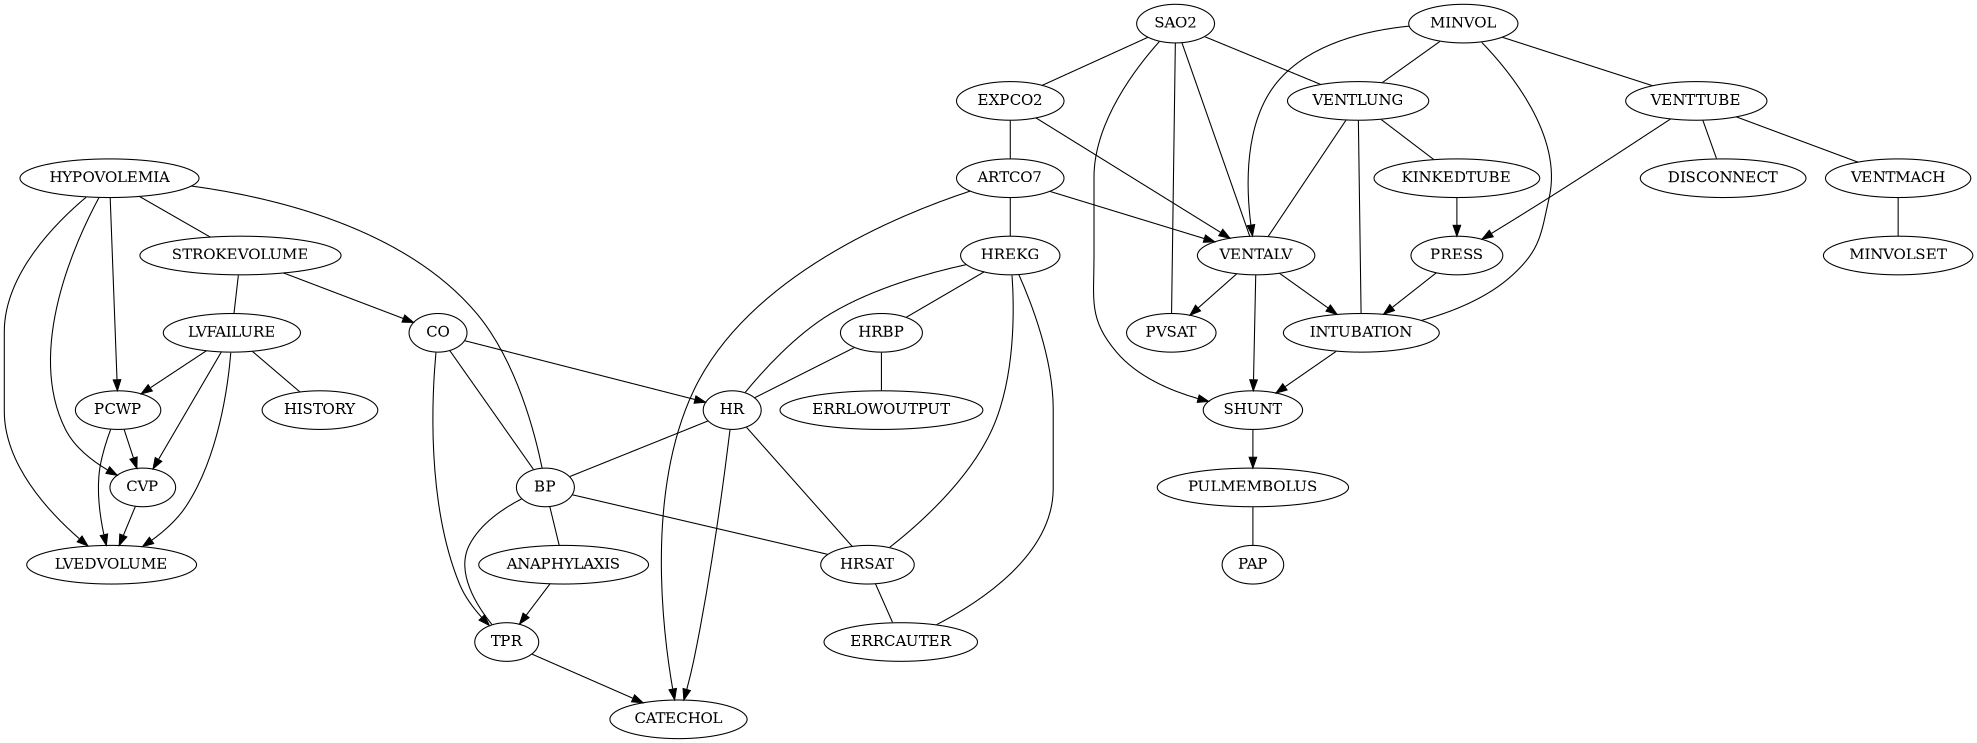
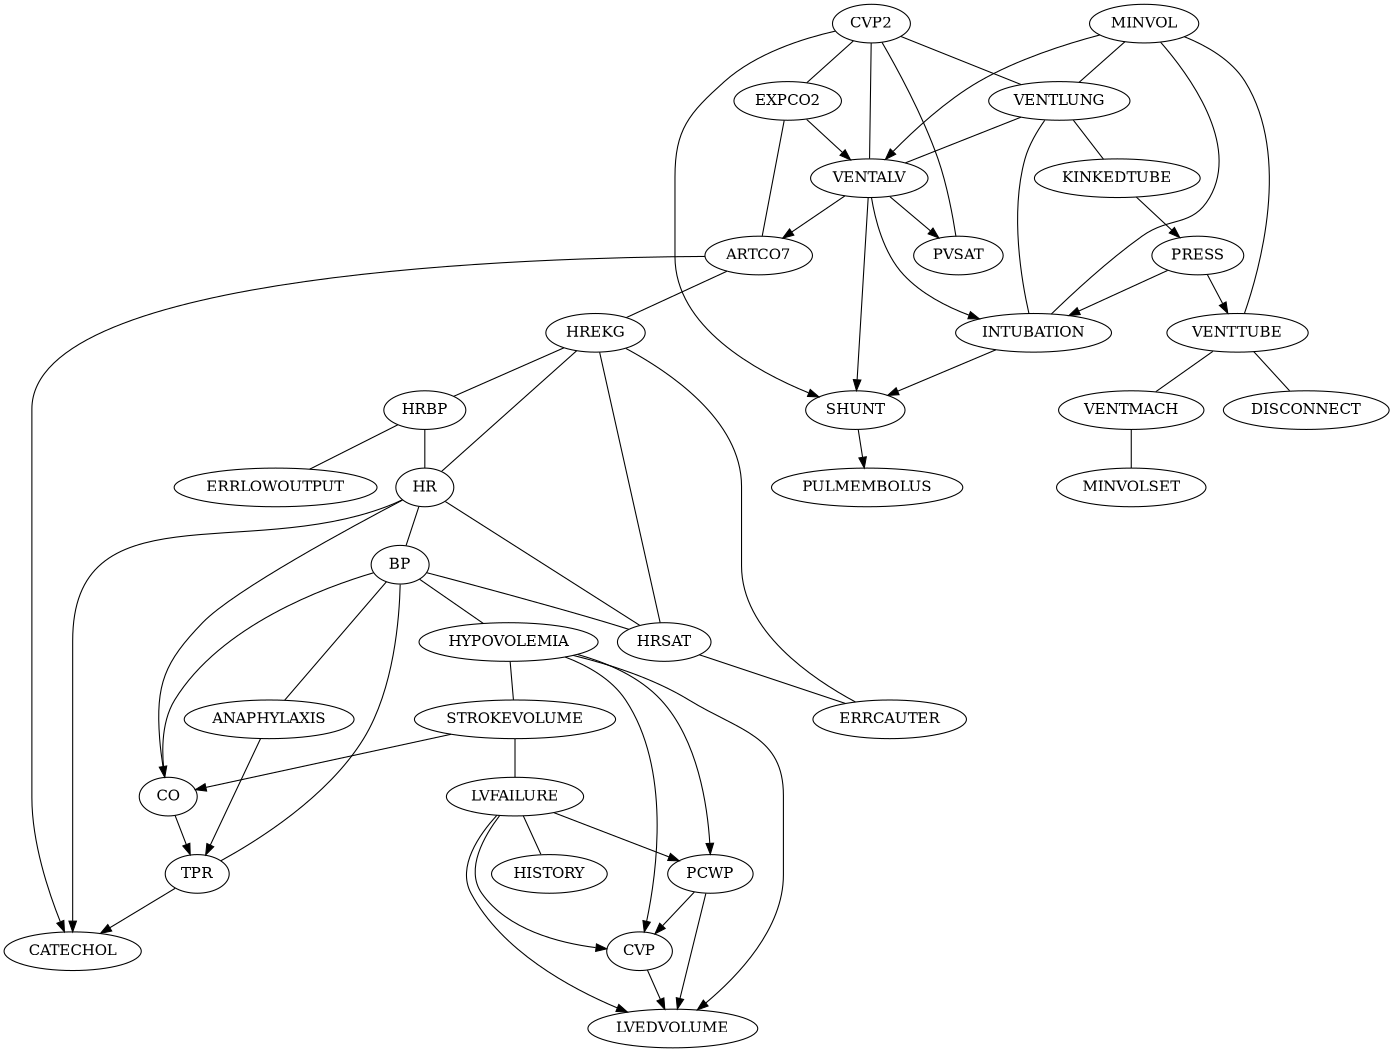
node "SAO2": label "SAO2" -> "CVP2"
edge "VENTTUBE" -> "PRESS": reversed
edge "ARTCO7" -> "VENTALV": reversed
edge "CO" -> "HR": reversed
node "PAP": removed
